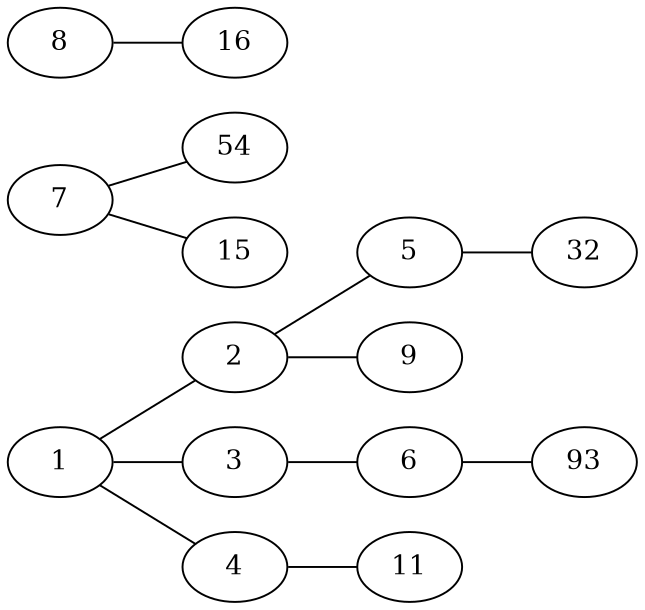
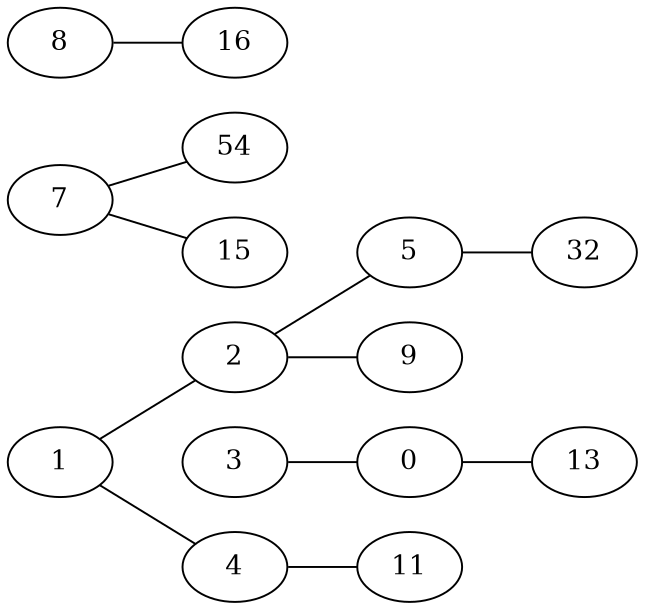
edge "1" -- "3": removed
node "6": label "6" -> "0"
node "93": label "93" -> "13"
